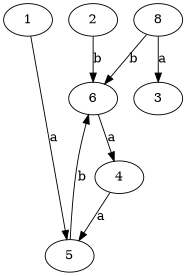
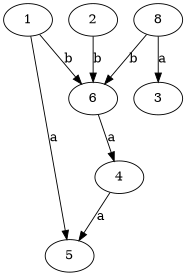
edge "5" -> "6": now "1" -> "6"
